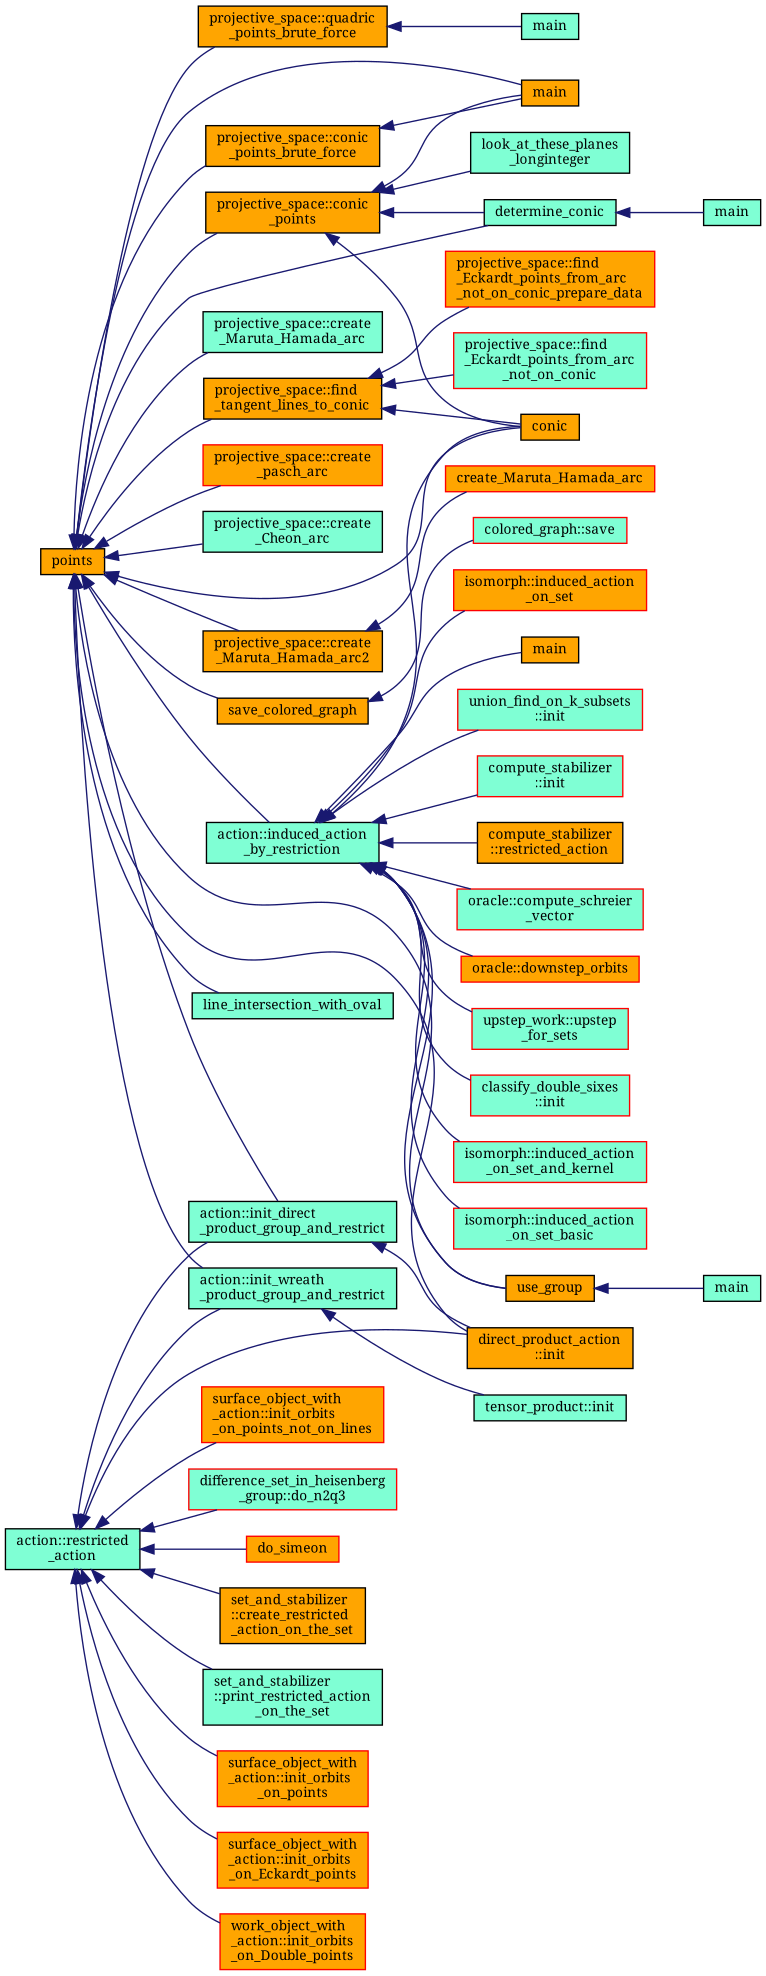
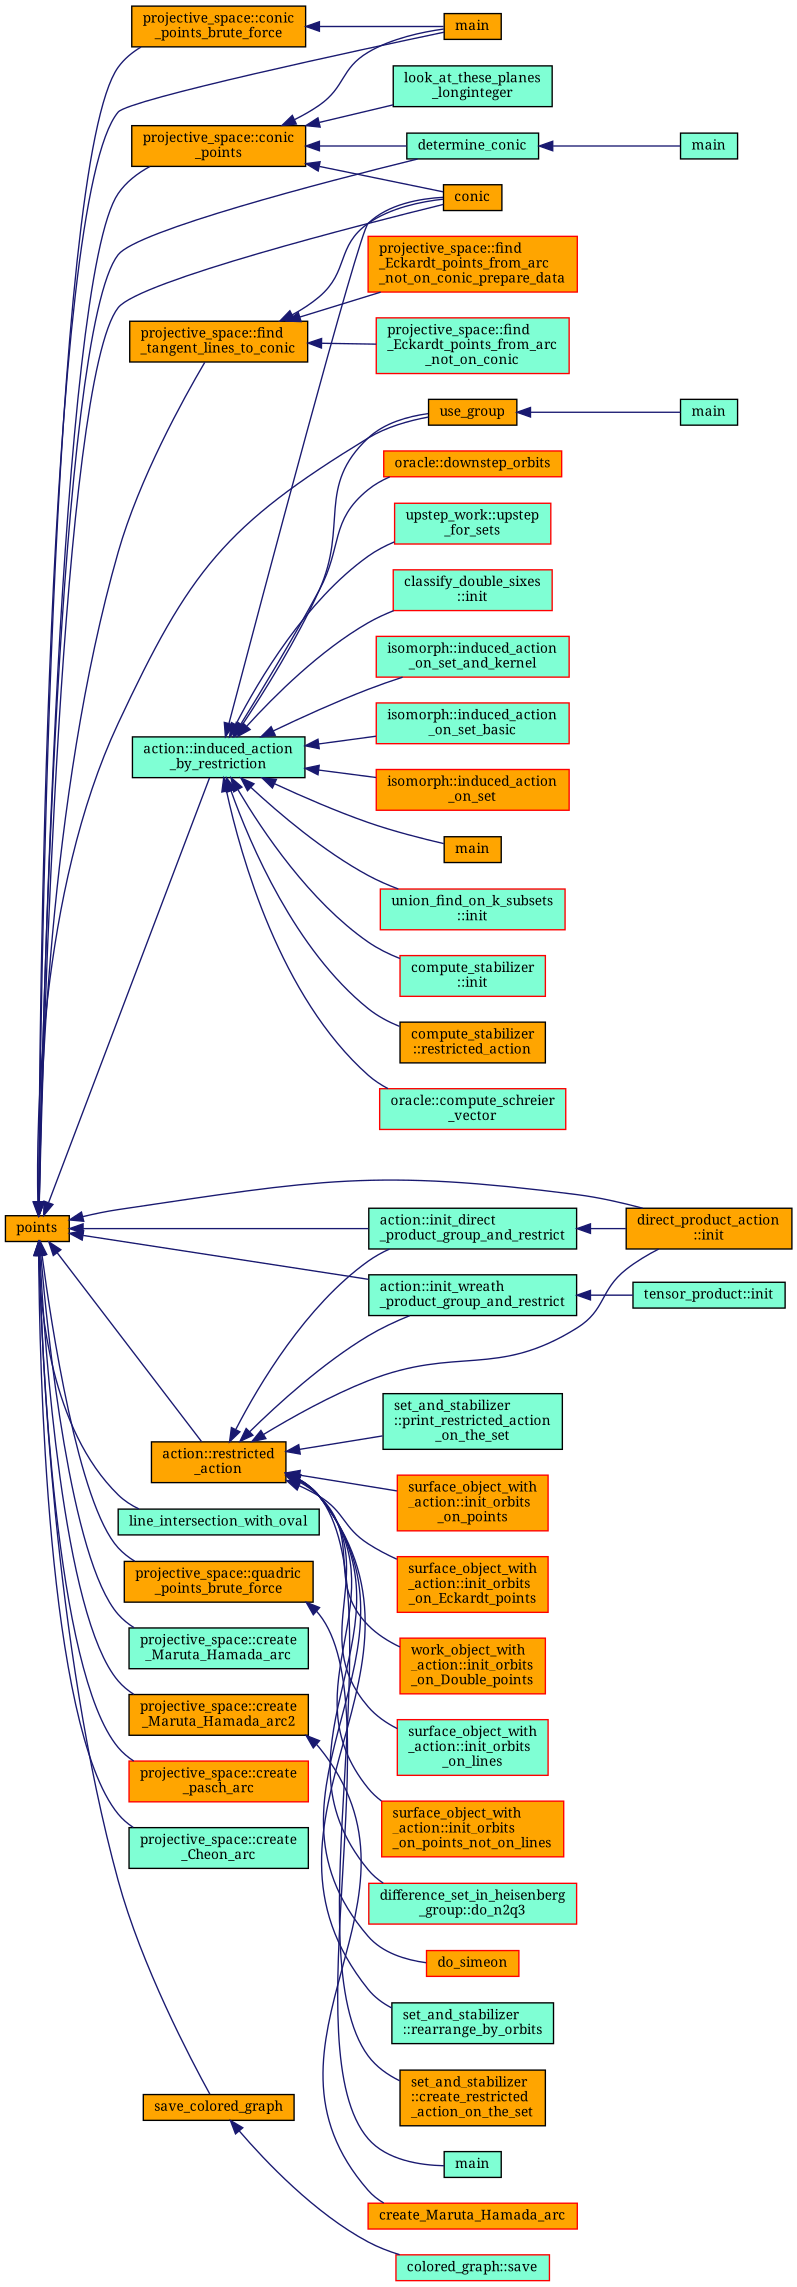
edge "action::restricted _action" -> "points": added
node "action::restricted _action": fillcolor aquamarine -> orange
node "surface_object_with _action::init_orbits _on_lines": added
node "set_and_stabilizer ::rearrange_by_orbits": added
